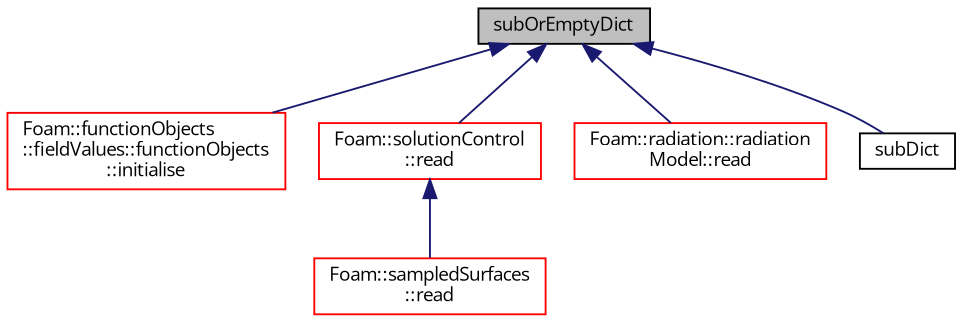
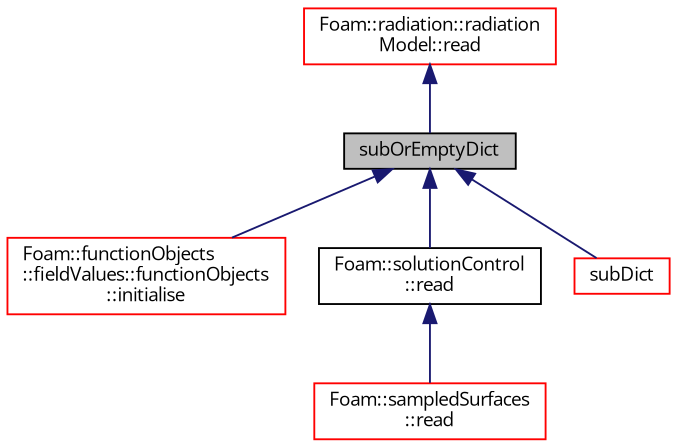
edge "Foam::radiation::radiation Model::read" -> "subOrEmptyDict": reversed
node "Foam::solutionControl ::read": color red -> black
node "subDict": color black -> red
